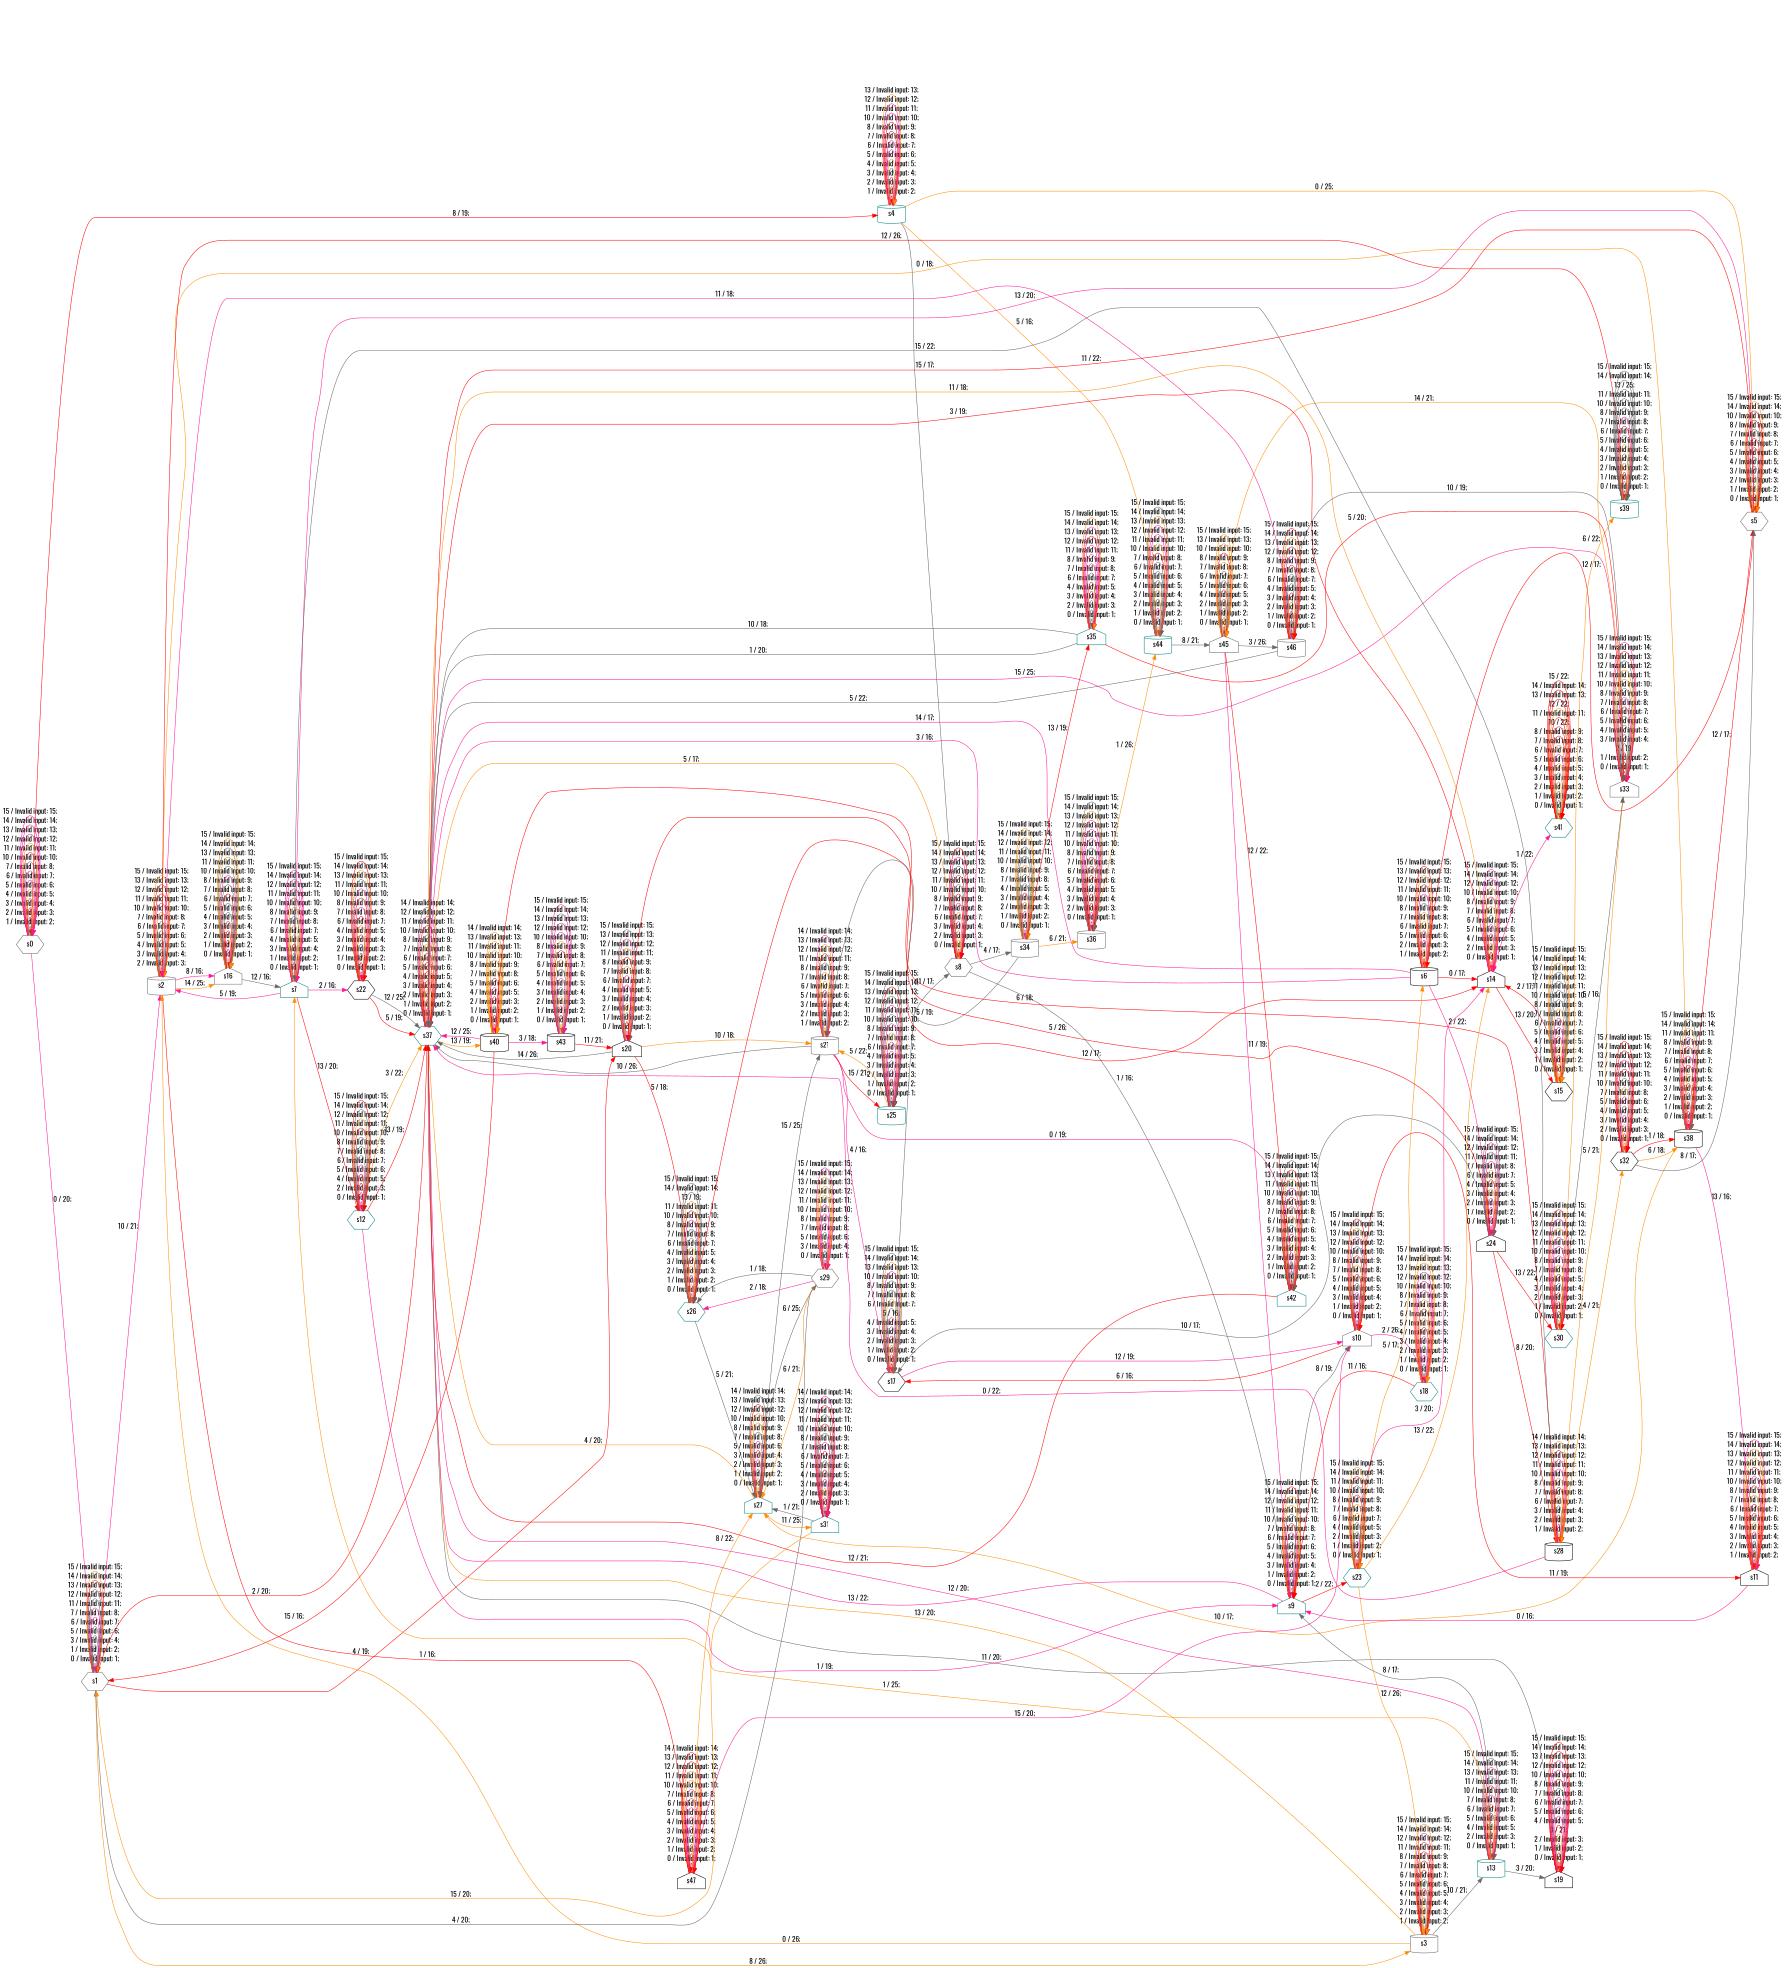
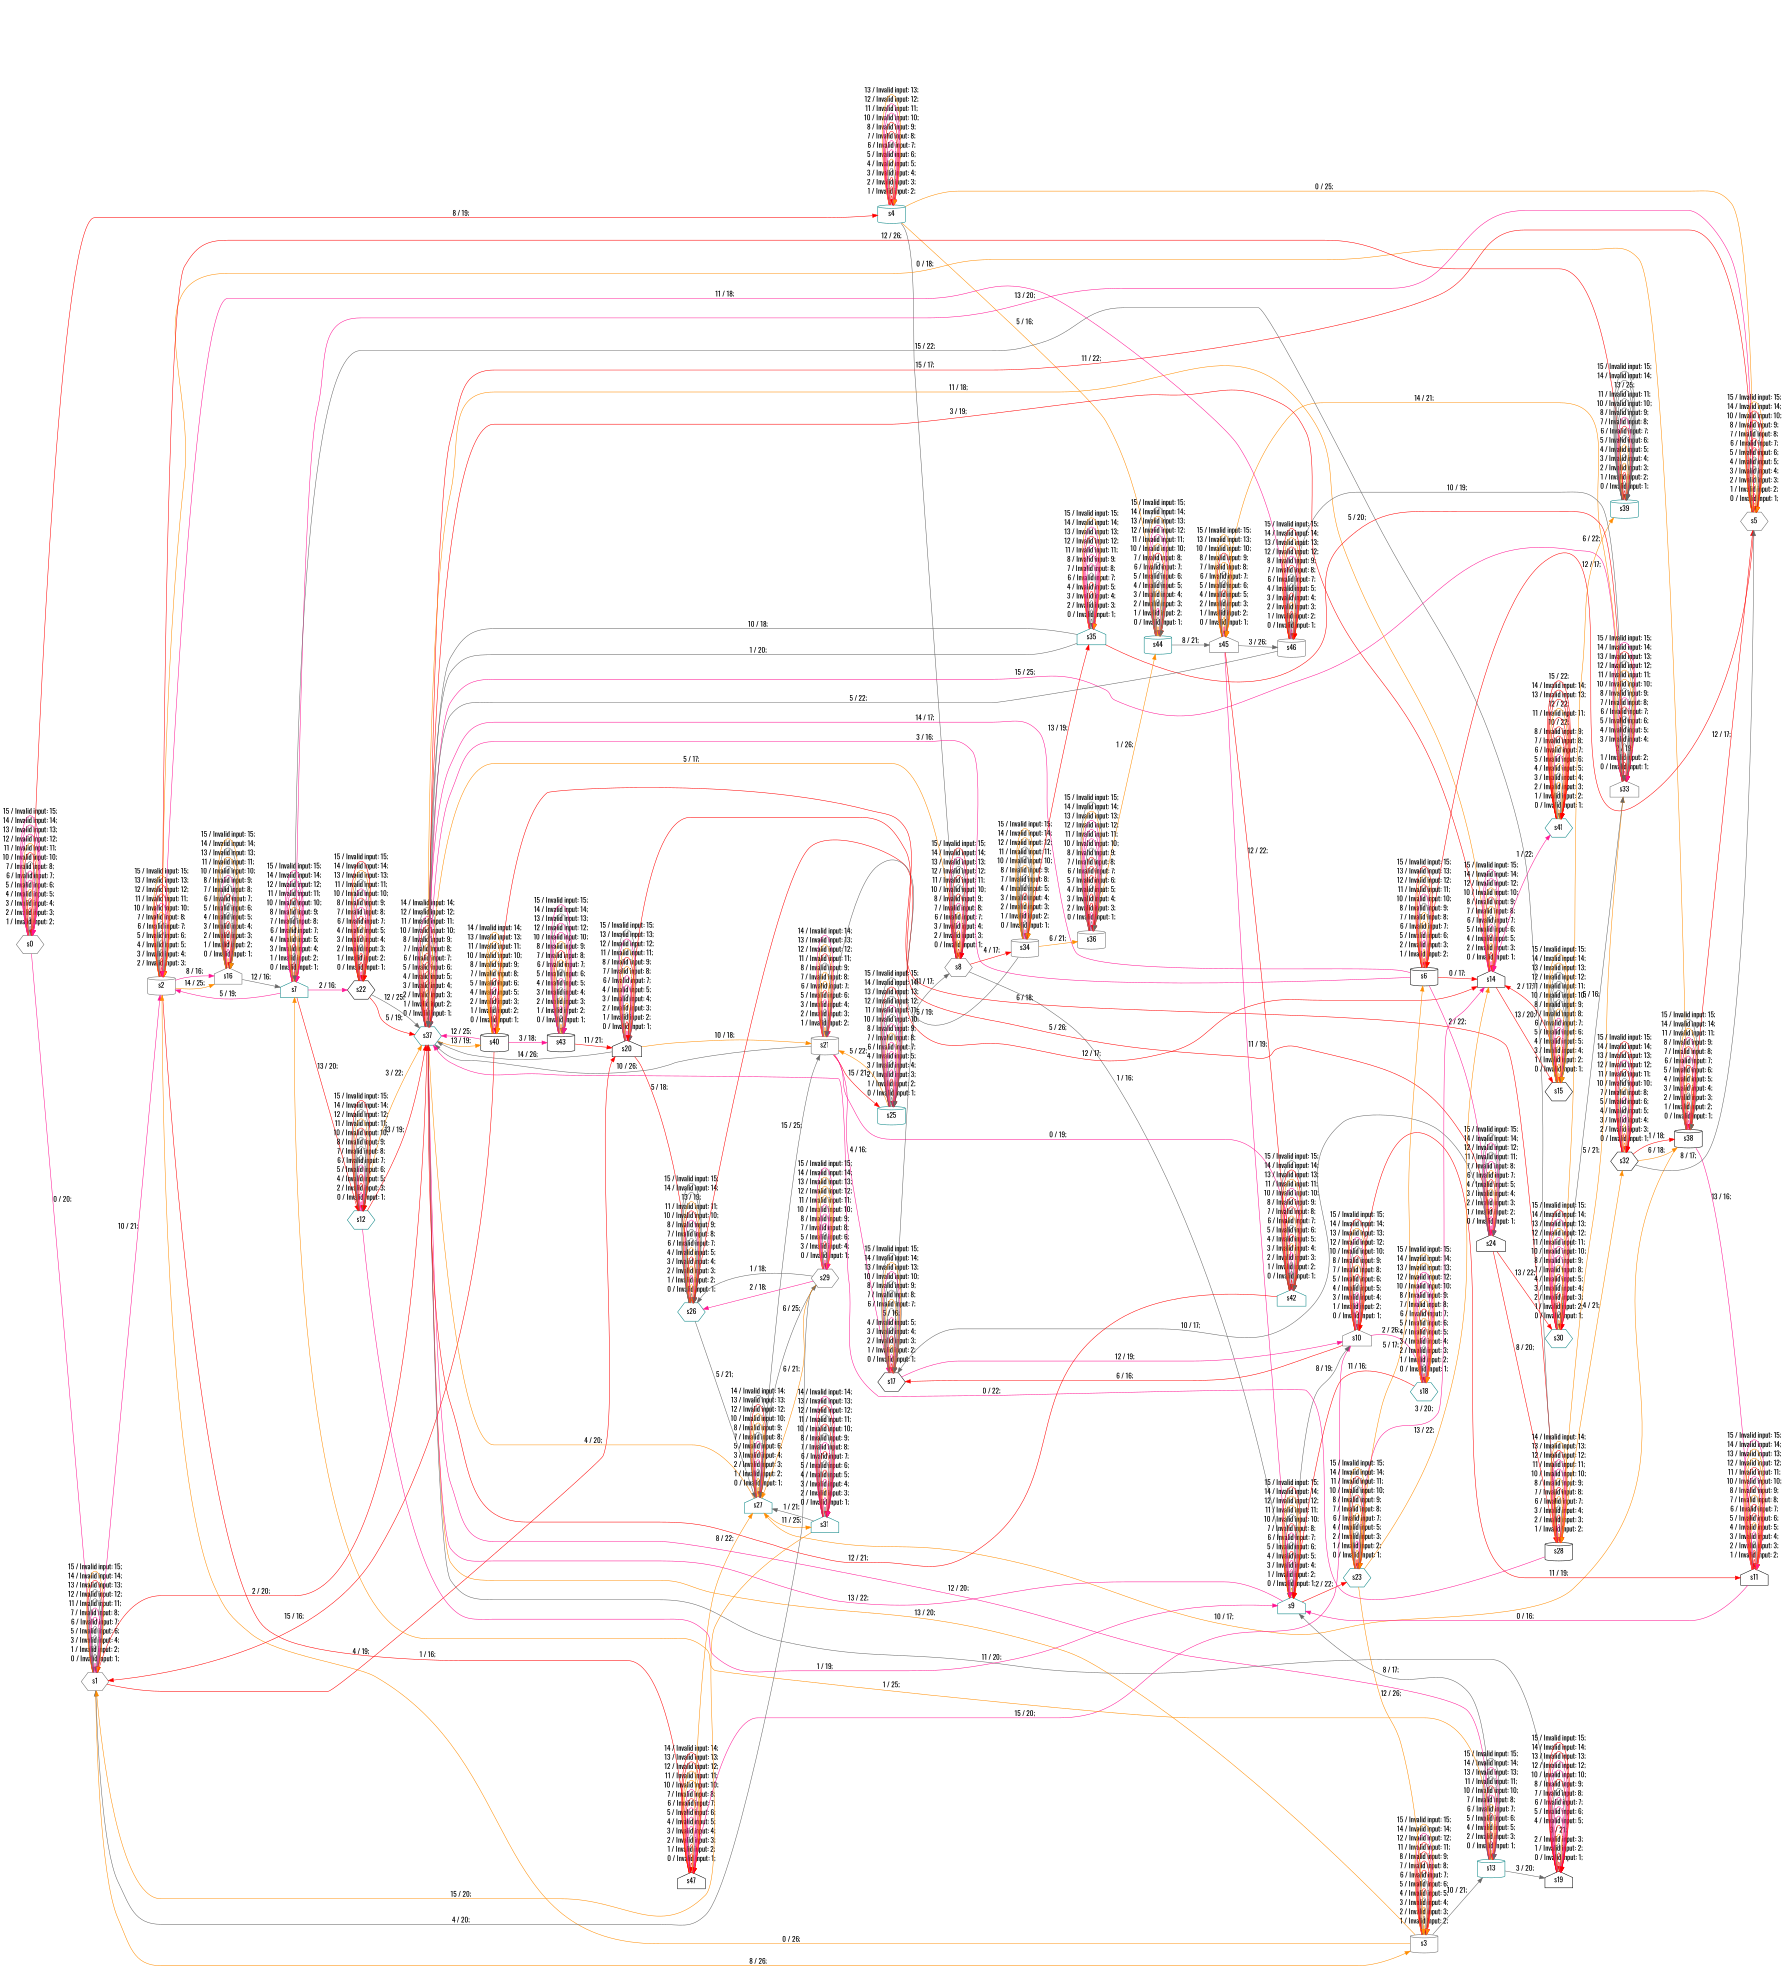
edge "s8" -> "s34": color gray40 -> red
